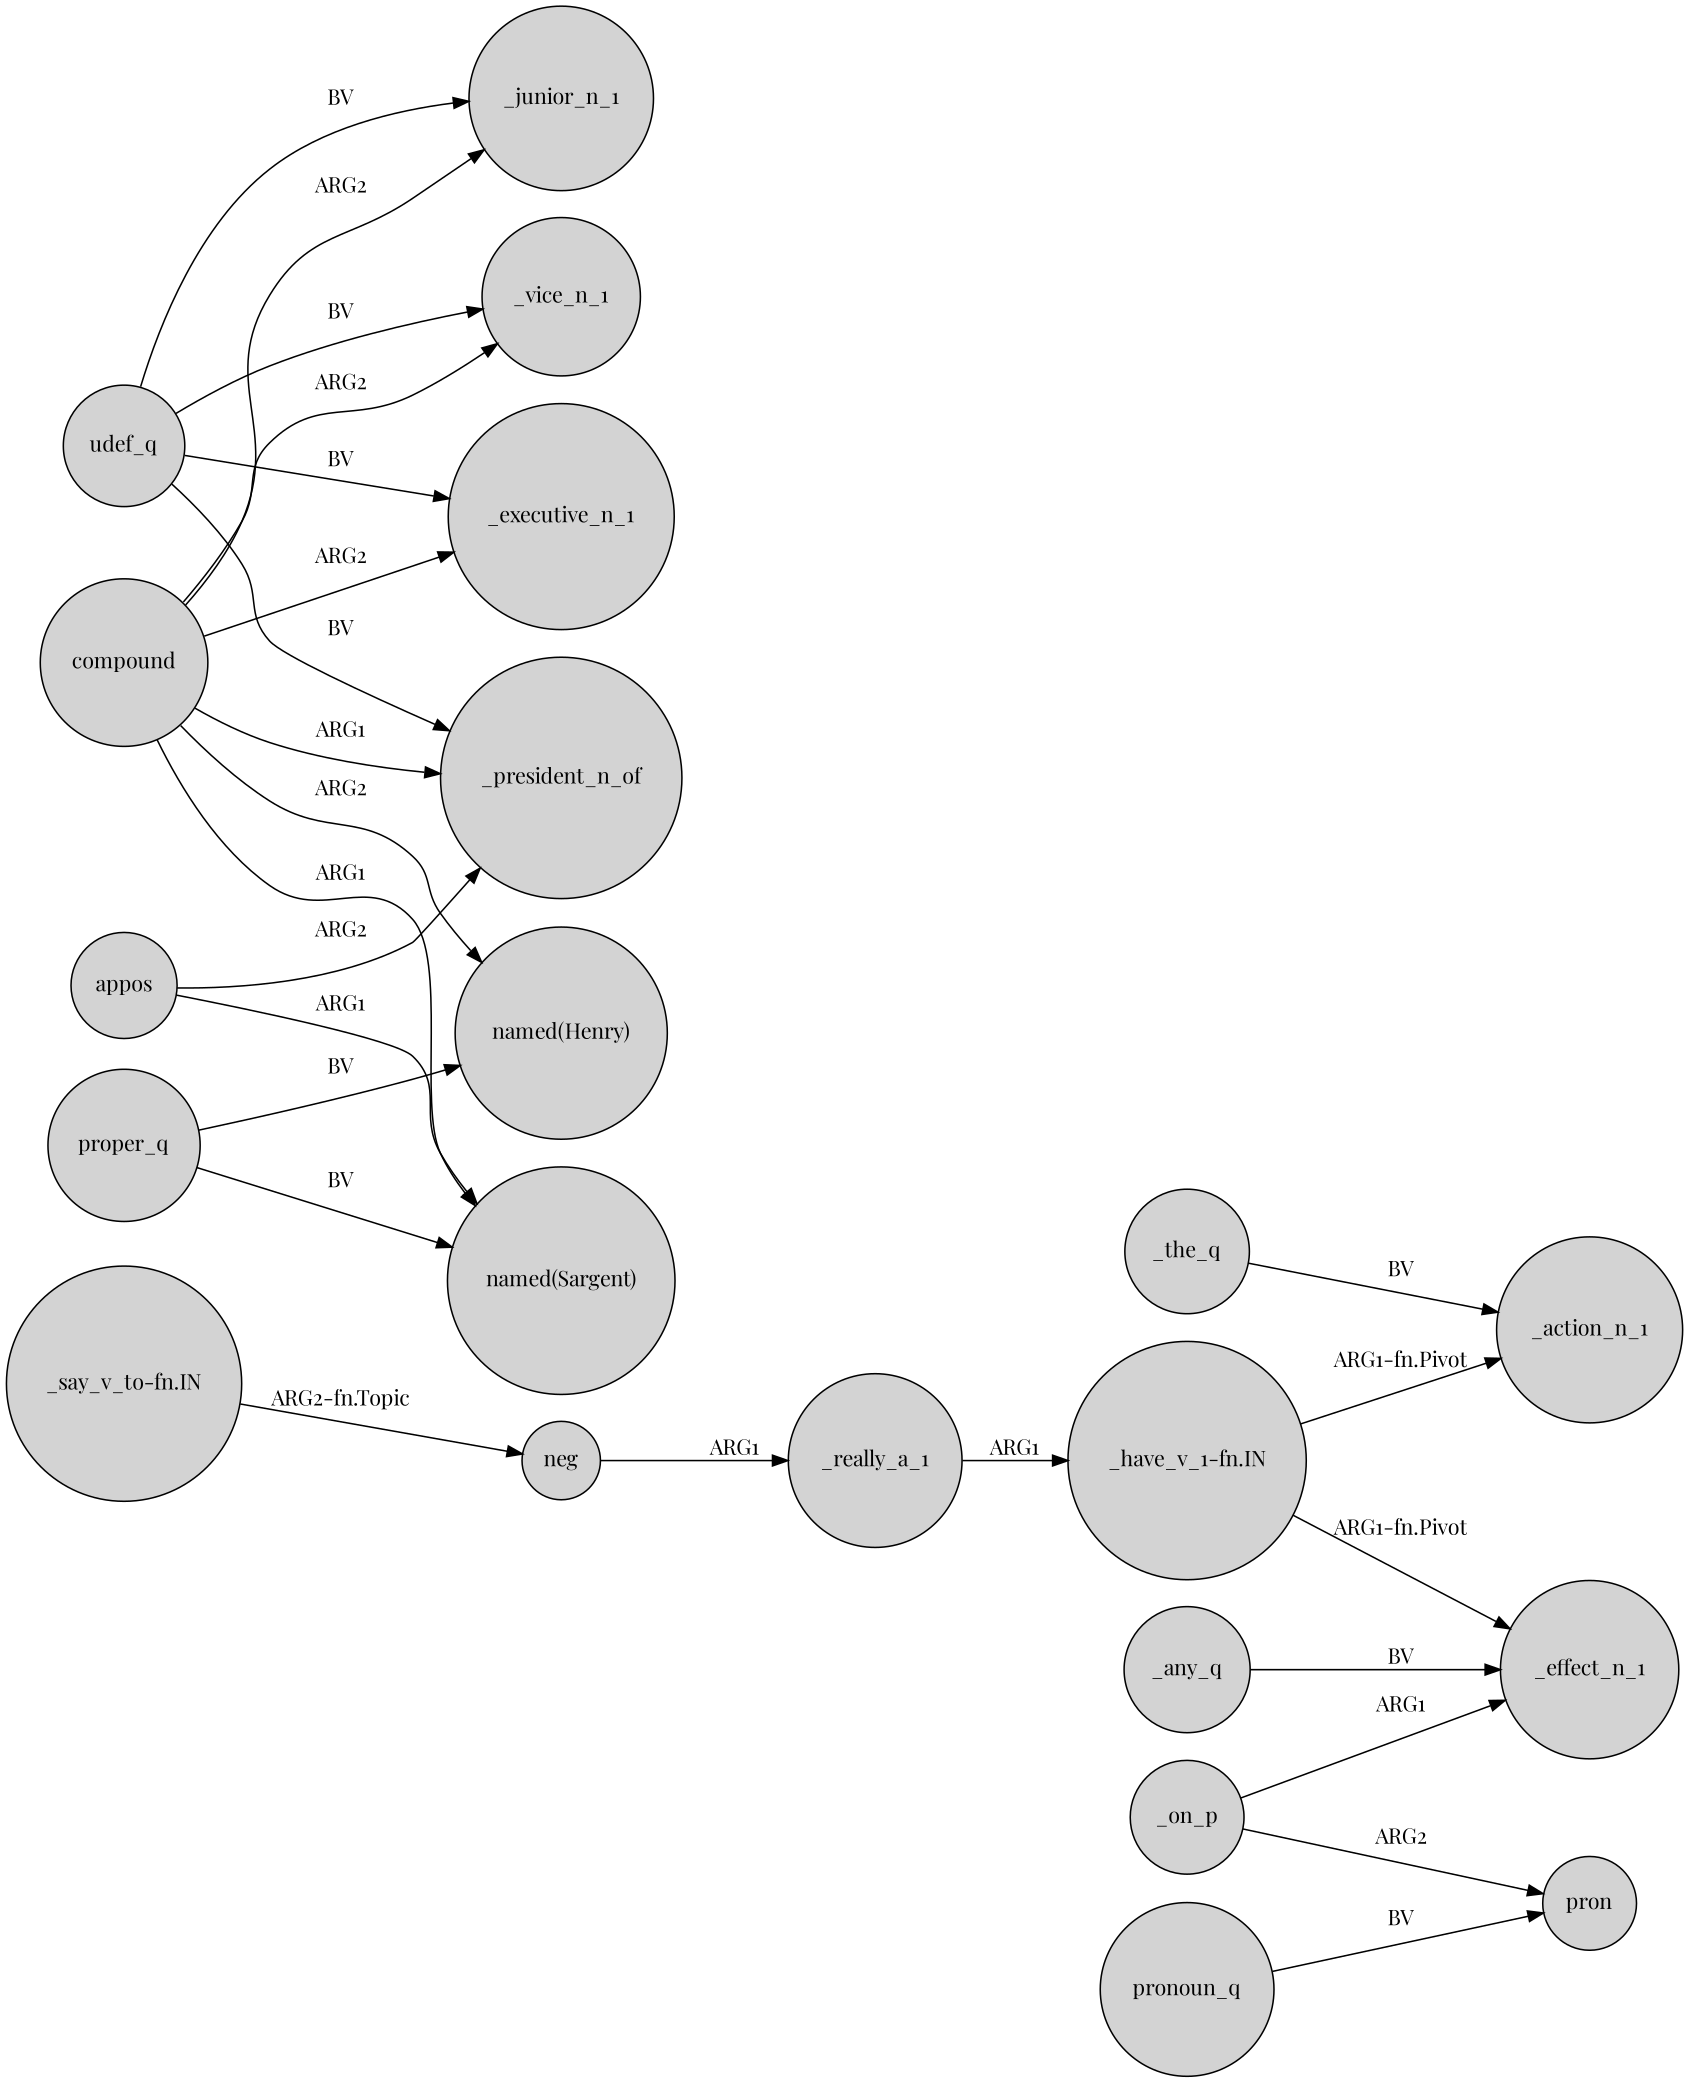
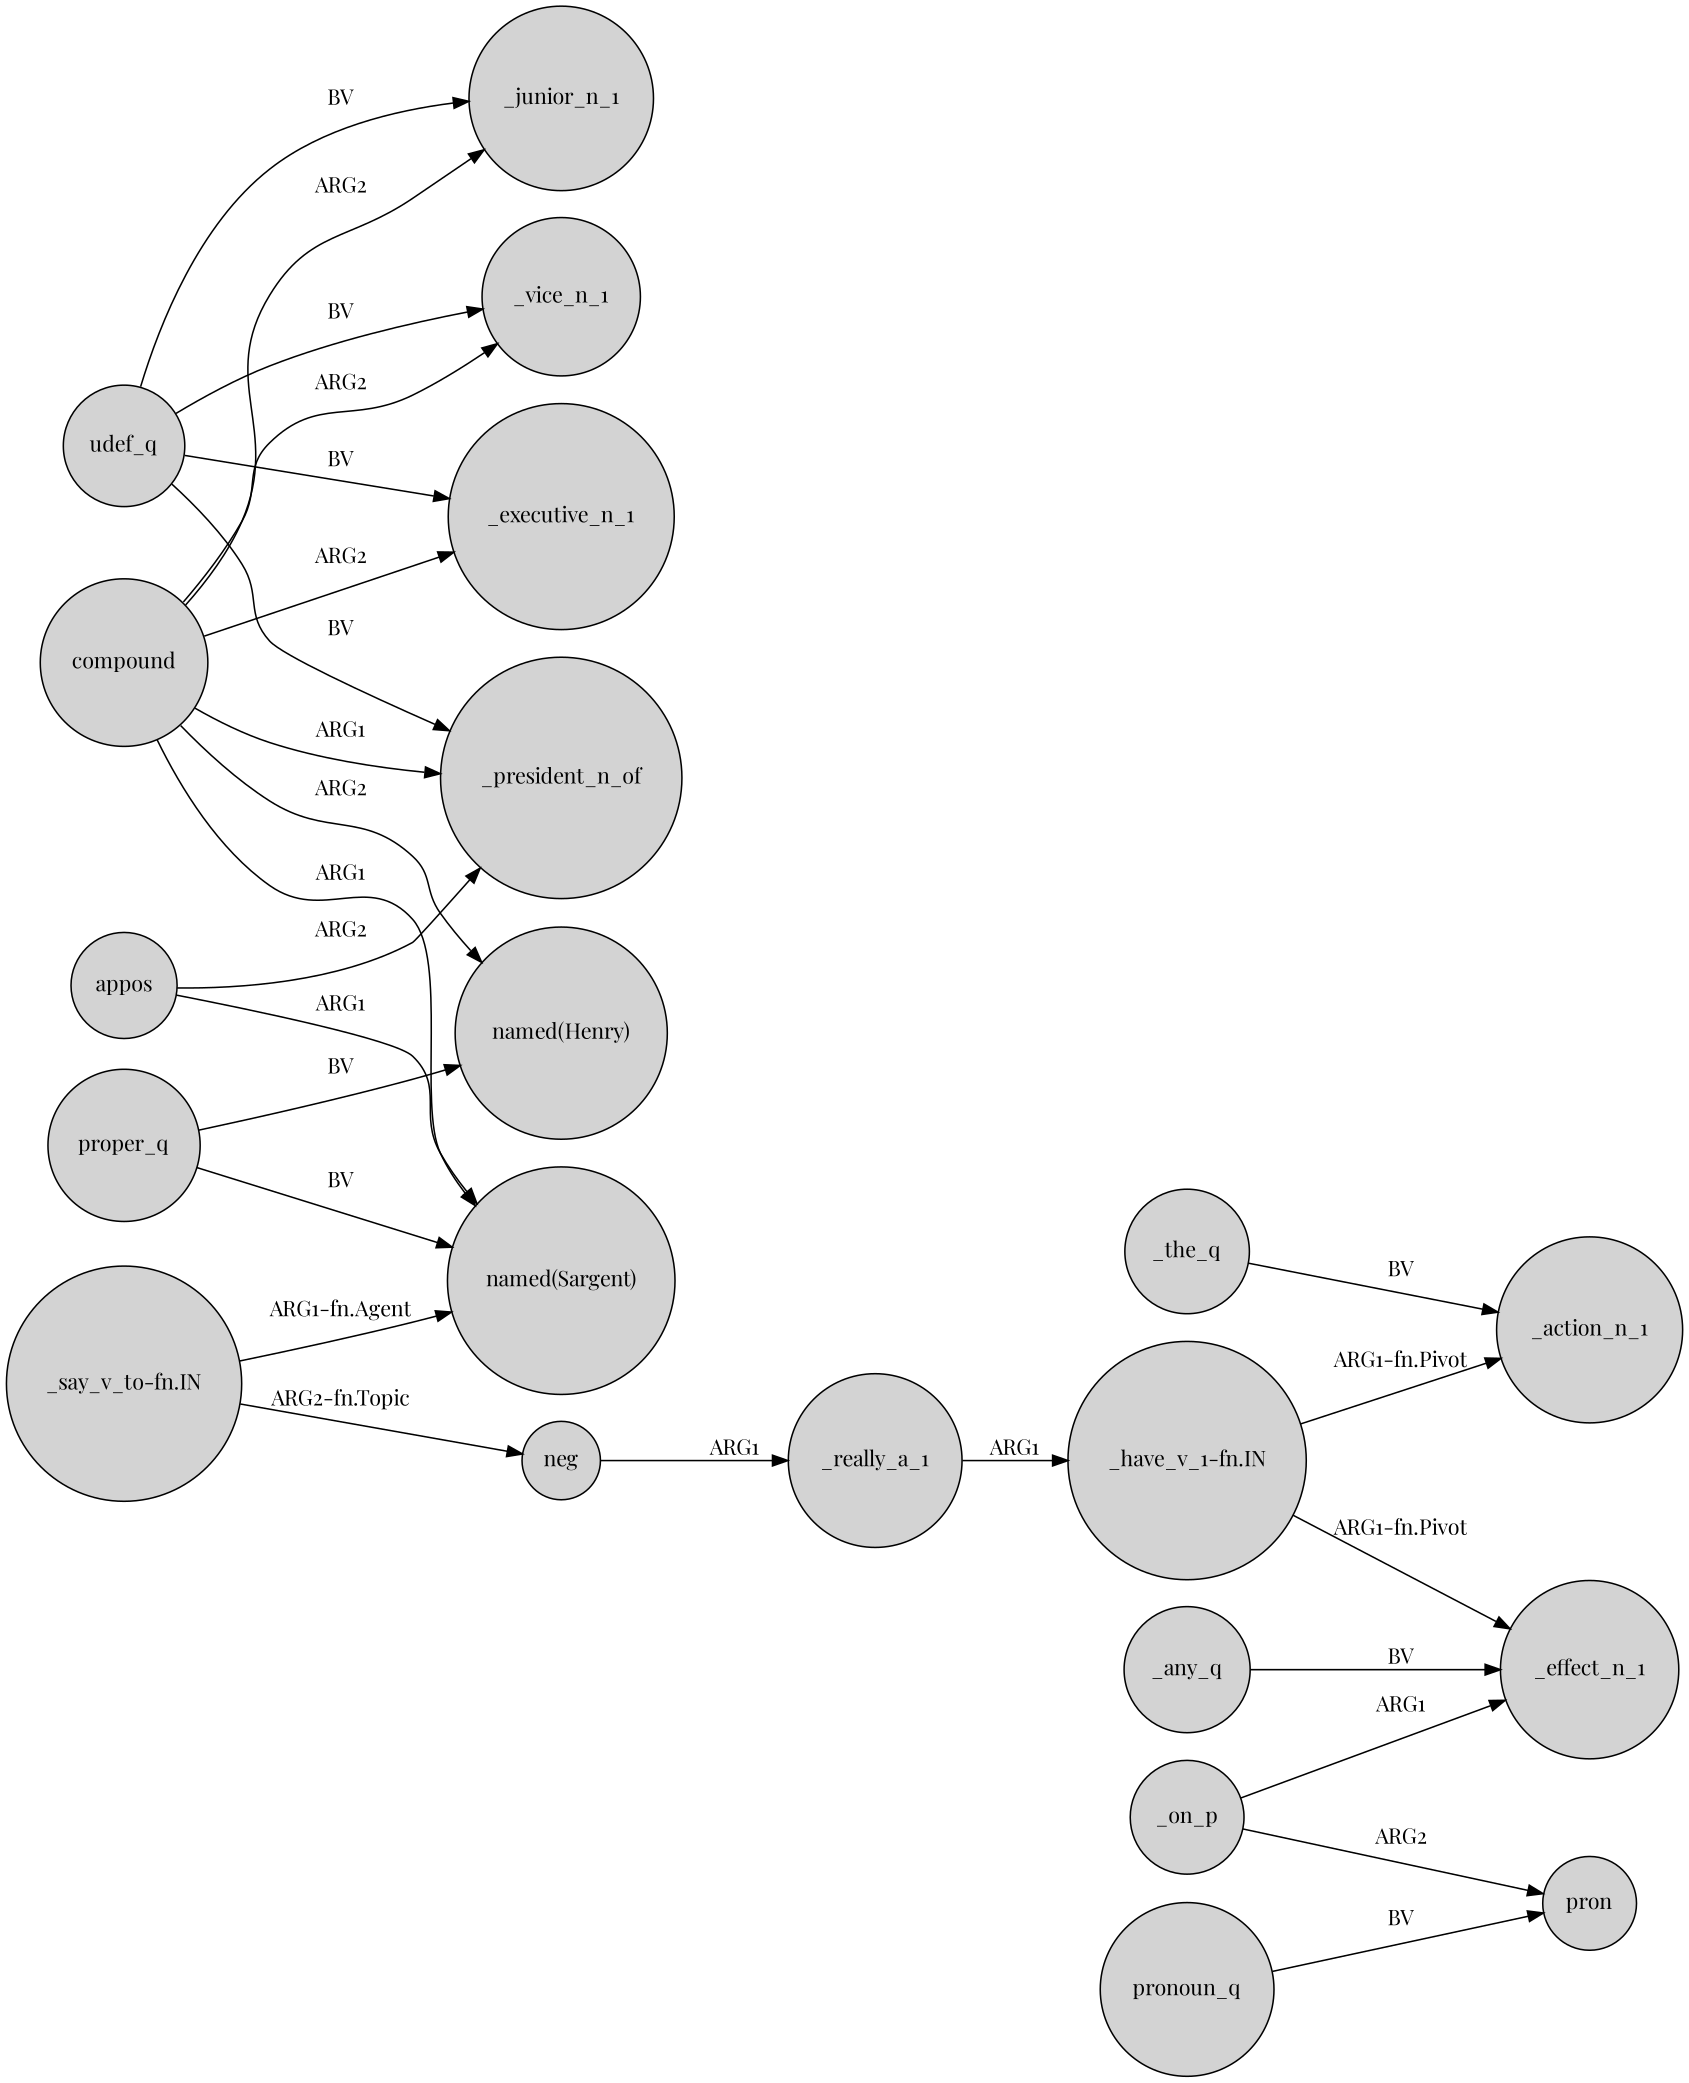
edge "_say_v_to-fn.IN" -> "named(Sargent)": added, label "ARG1-fn.Agent"
